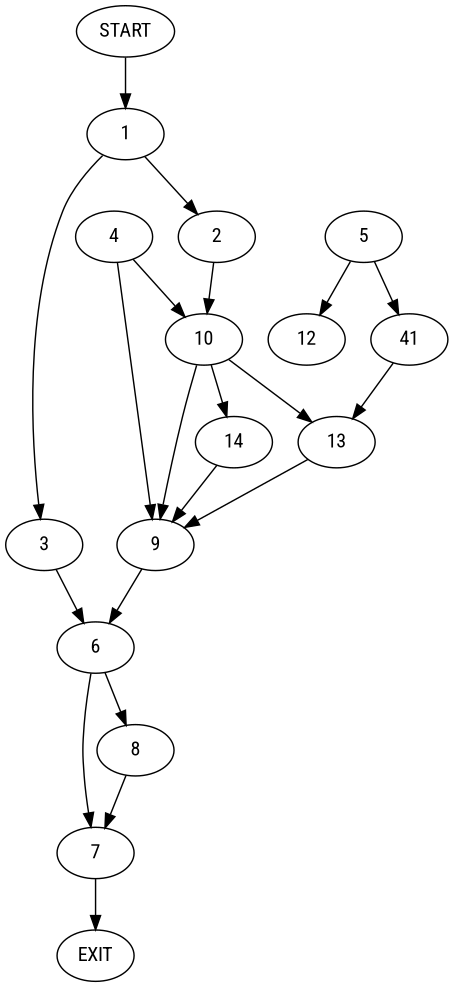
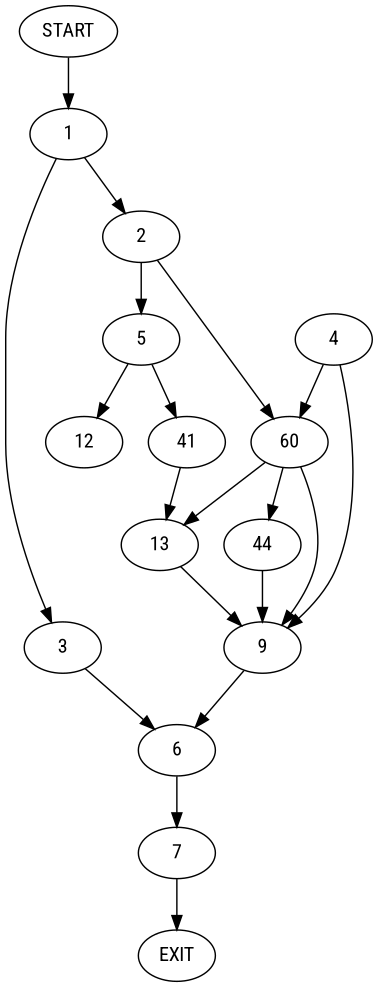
edge "2" -> "5": added
node "10": label "10" -> "60"
node "14": label "14" -> "44"
node "8": removed
